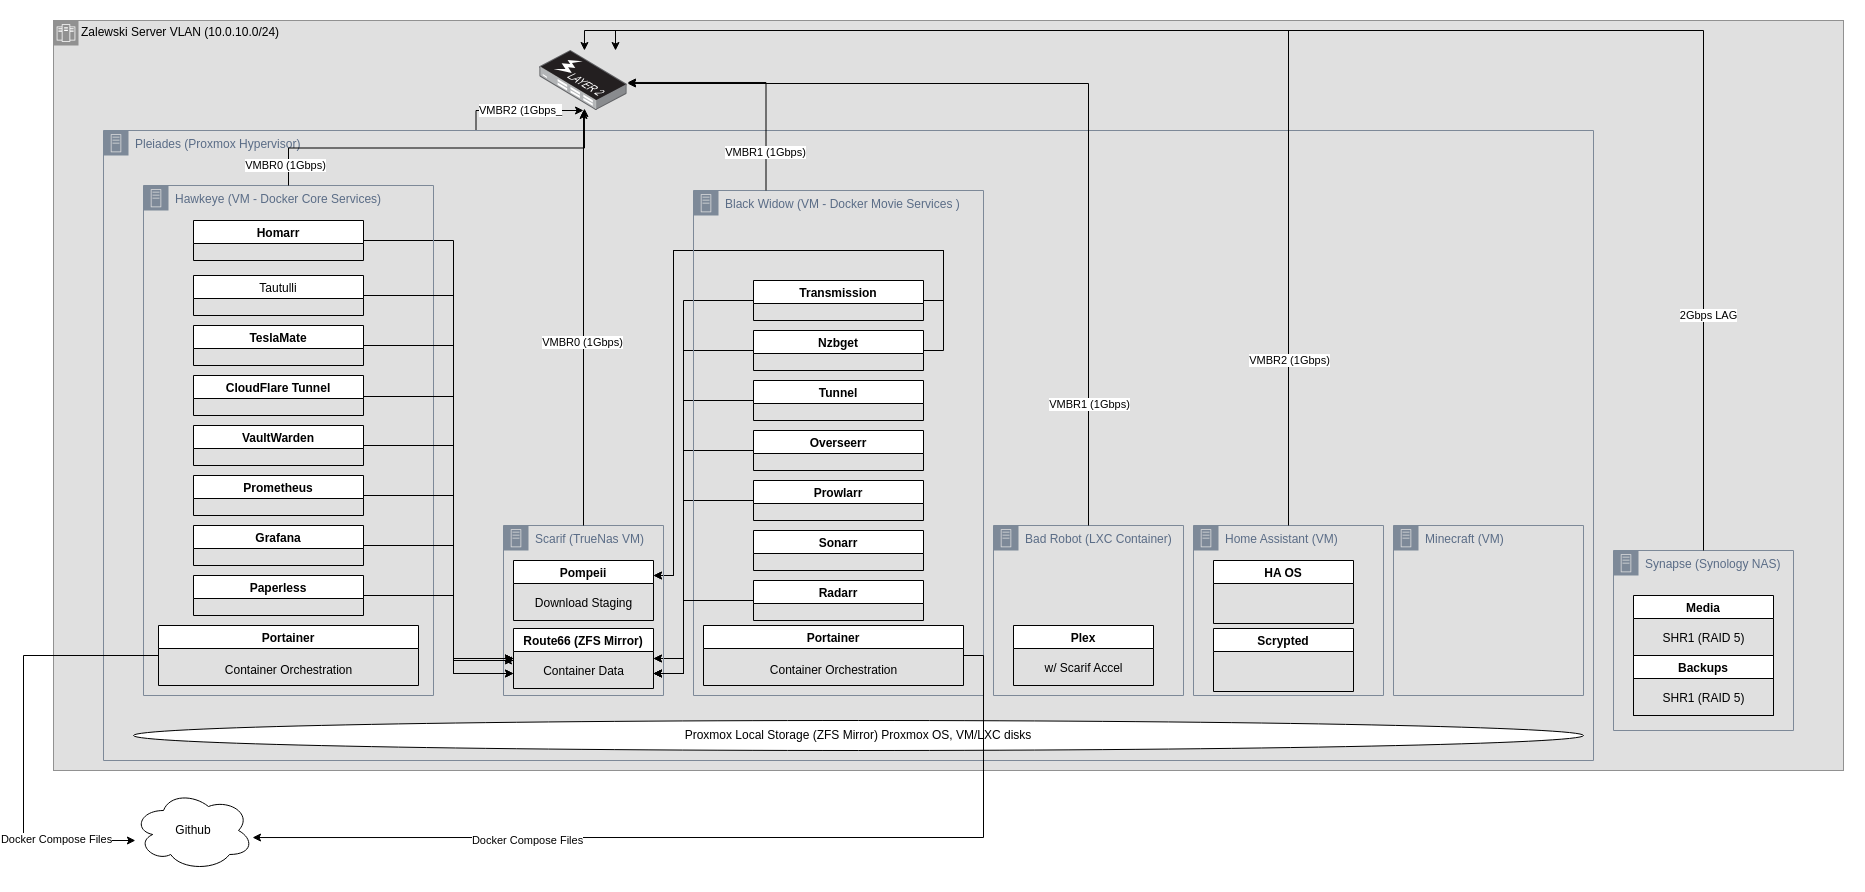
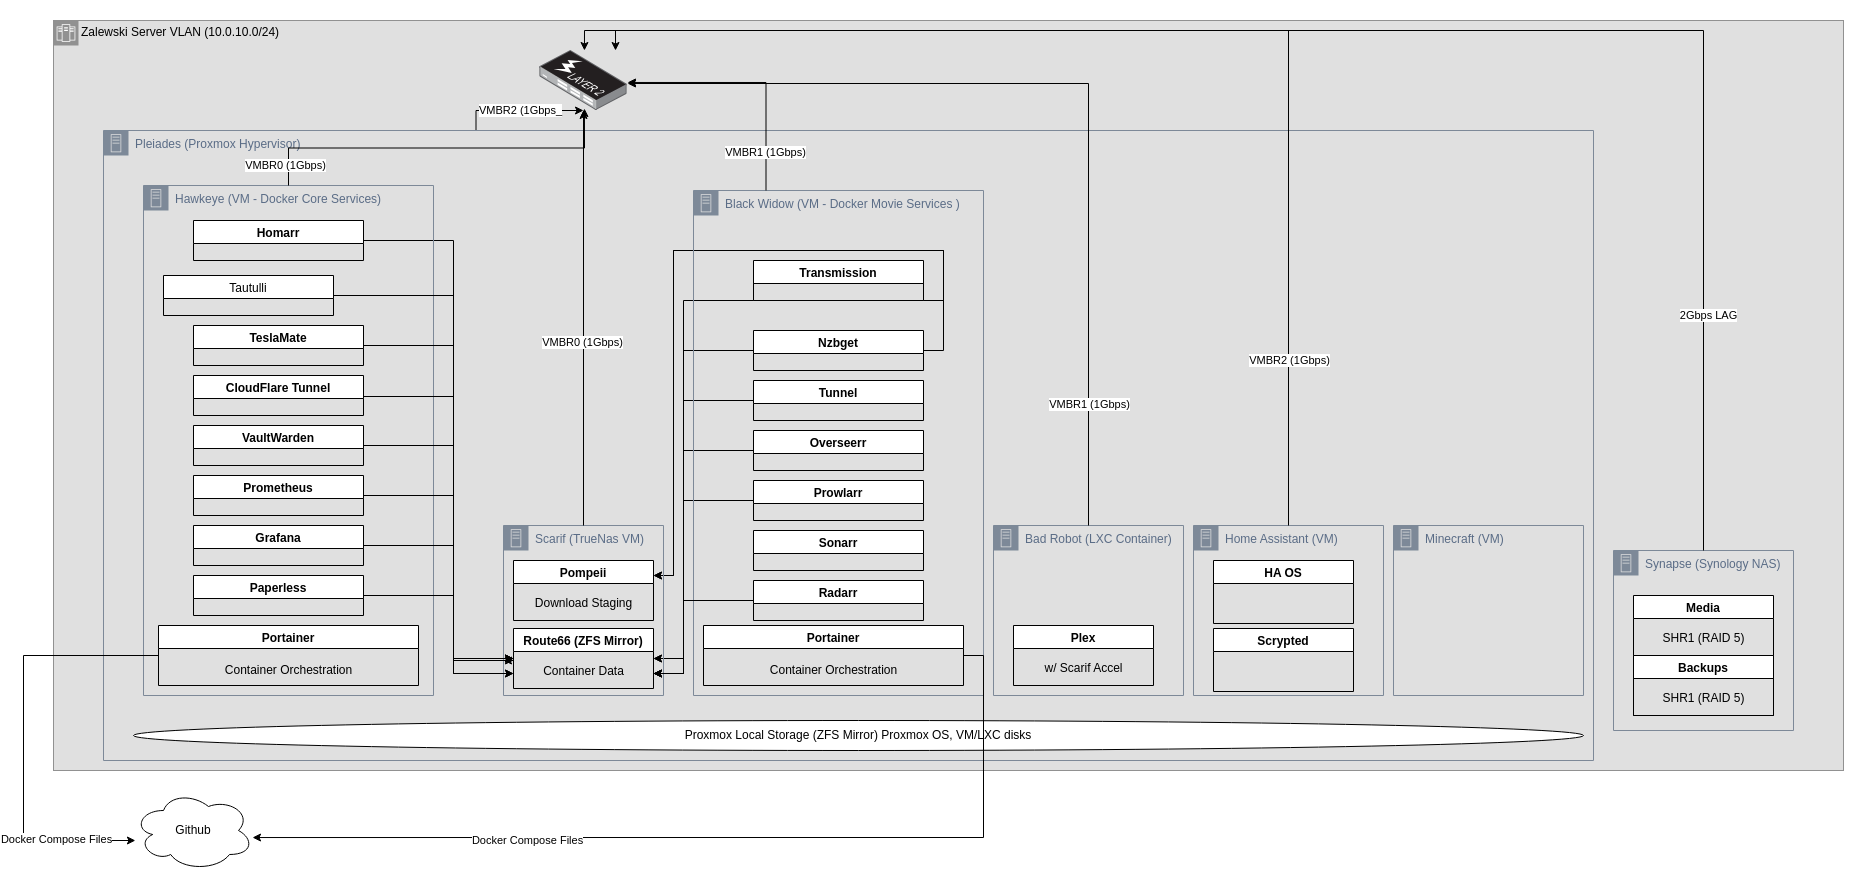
node "Tautulli": moved (279, 296) -> (249, 296)
node "Transmission": moved (839, 301) -> (839, 281)
